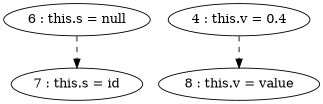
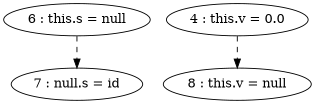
node "4 : this.v = 0.4": label "4 : this.v = 0.4" -> "4 : this.v = 0.0"
node "7 : this.s = id": label "7 : this.s = id" -> "7 : null.s = id"
node "8 : this.v = value": label "8 : this.v = value" -> "8 : this.v = null"
